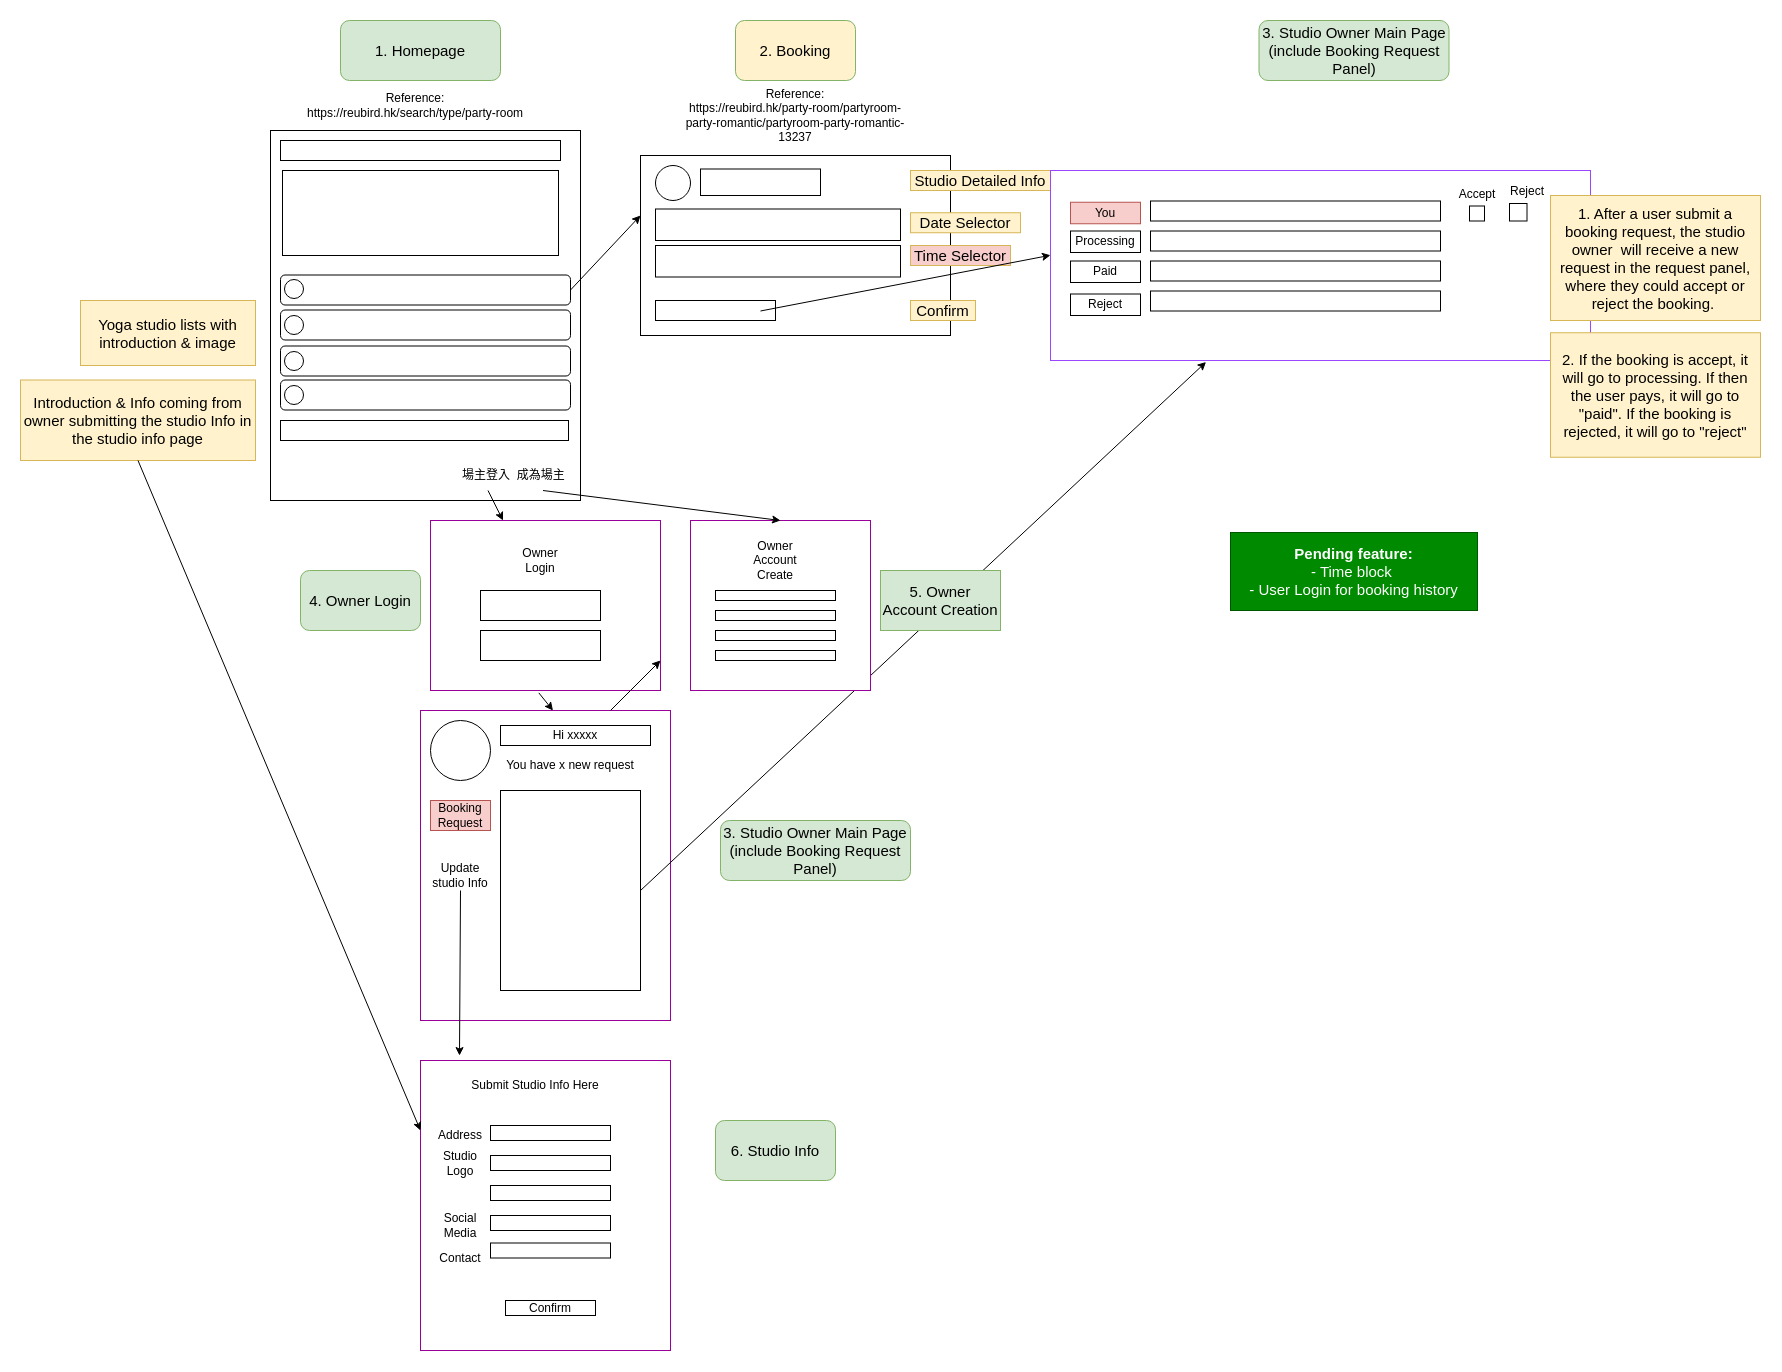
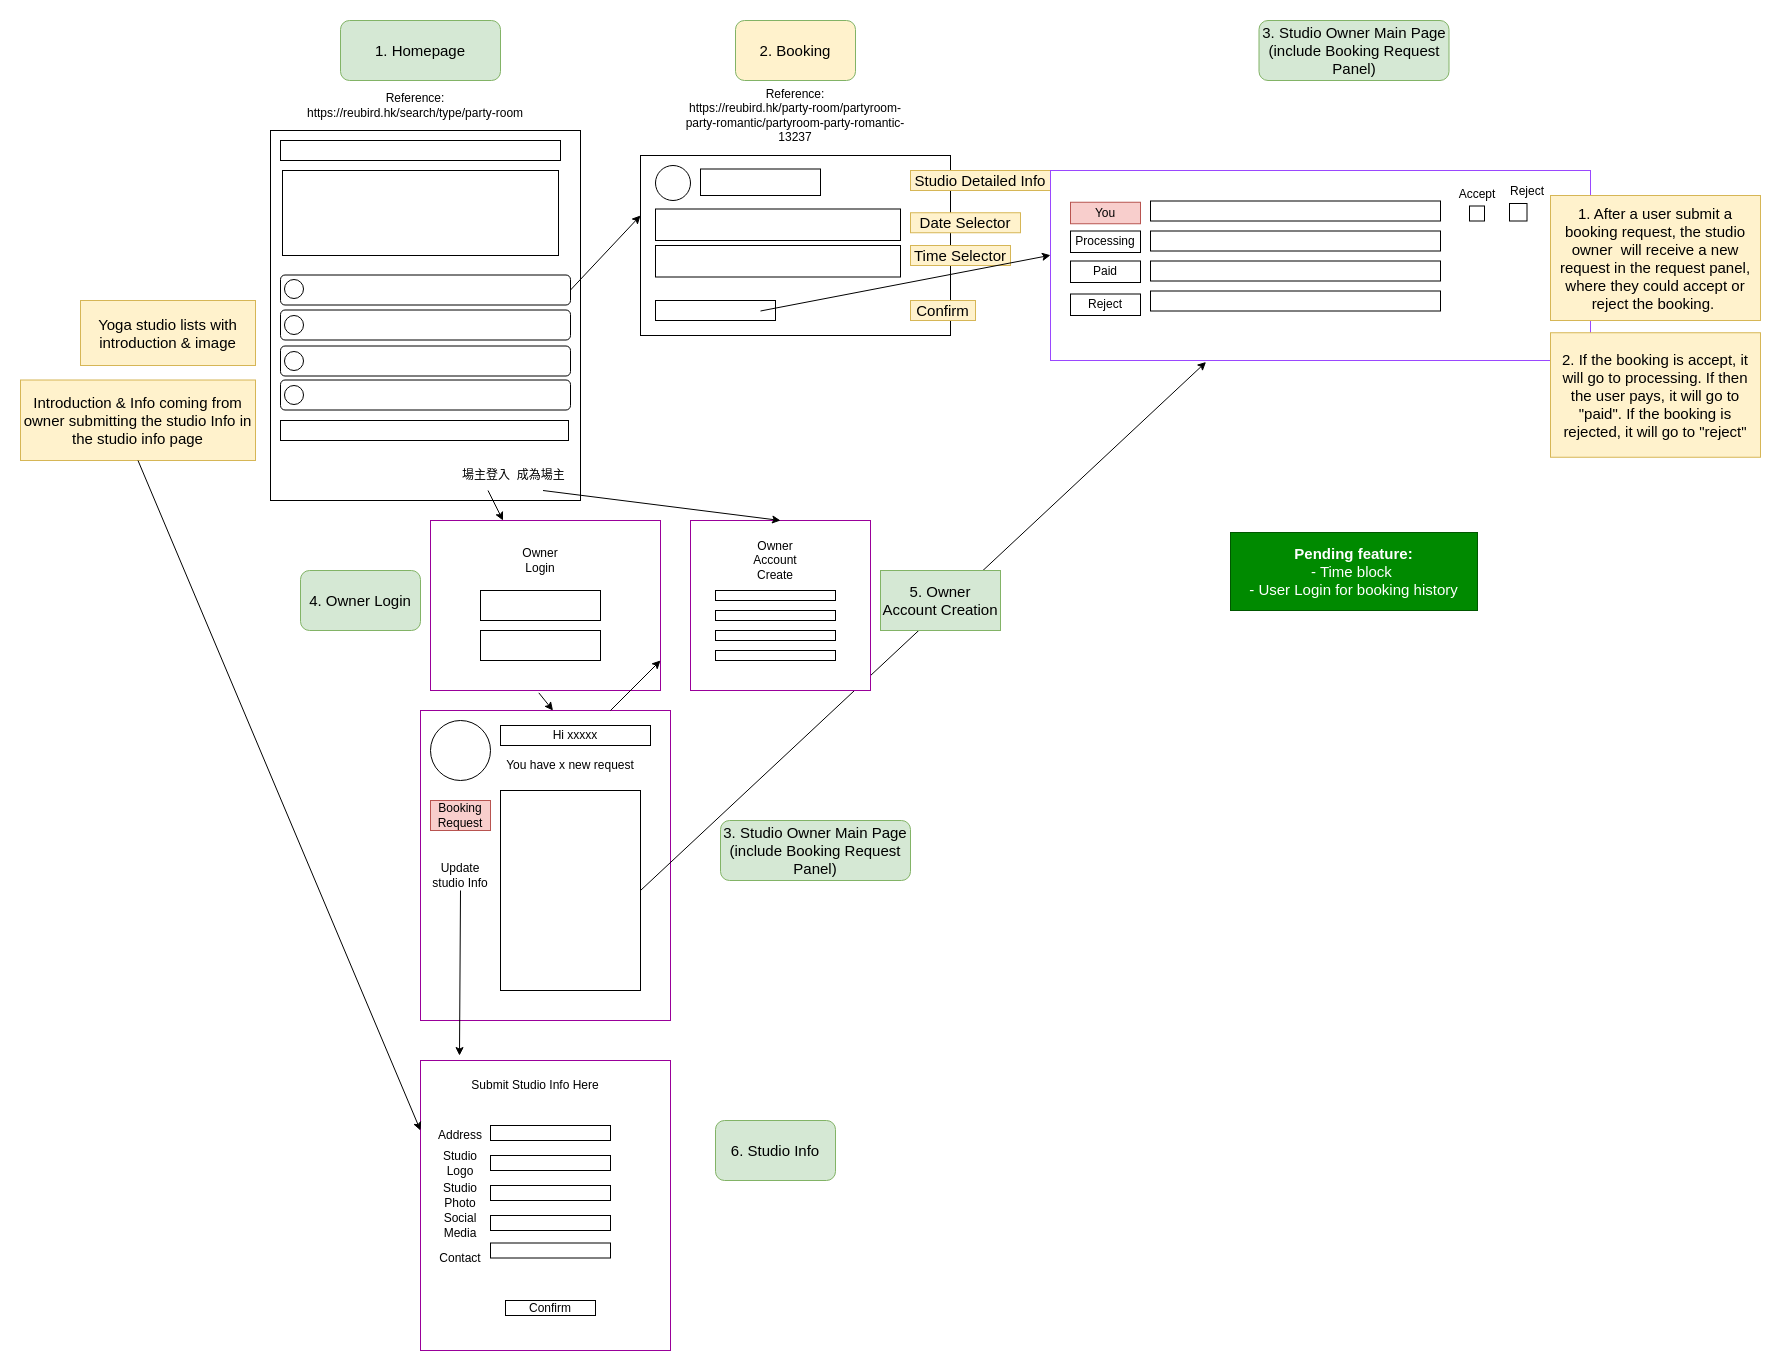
node "Time Selector": fillcolor #f8cecc -> #fff2cc
node "Studio Photo": added
